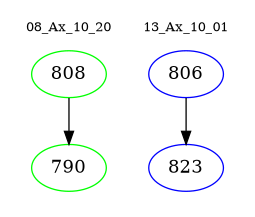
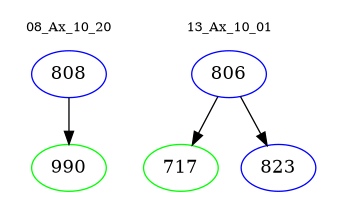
node "808": color green -> blue
node "790": label "790" -> "990"
node "717": added
